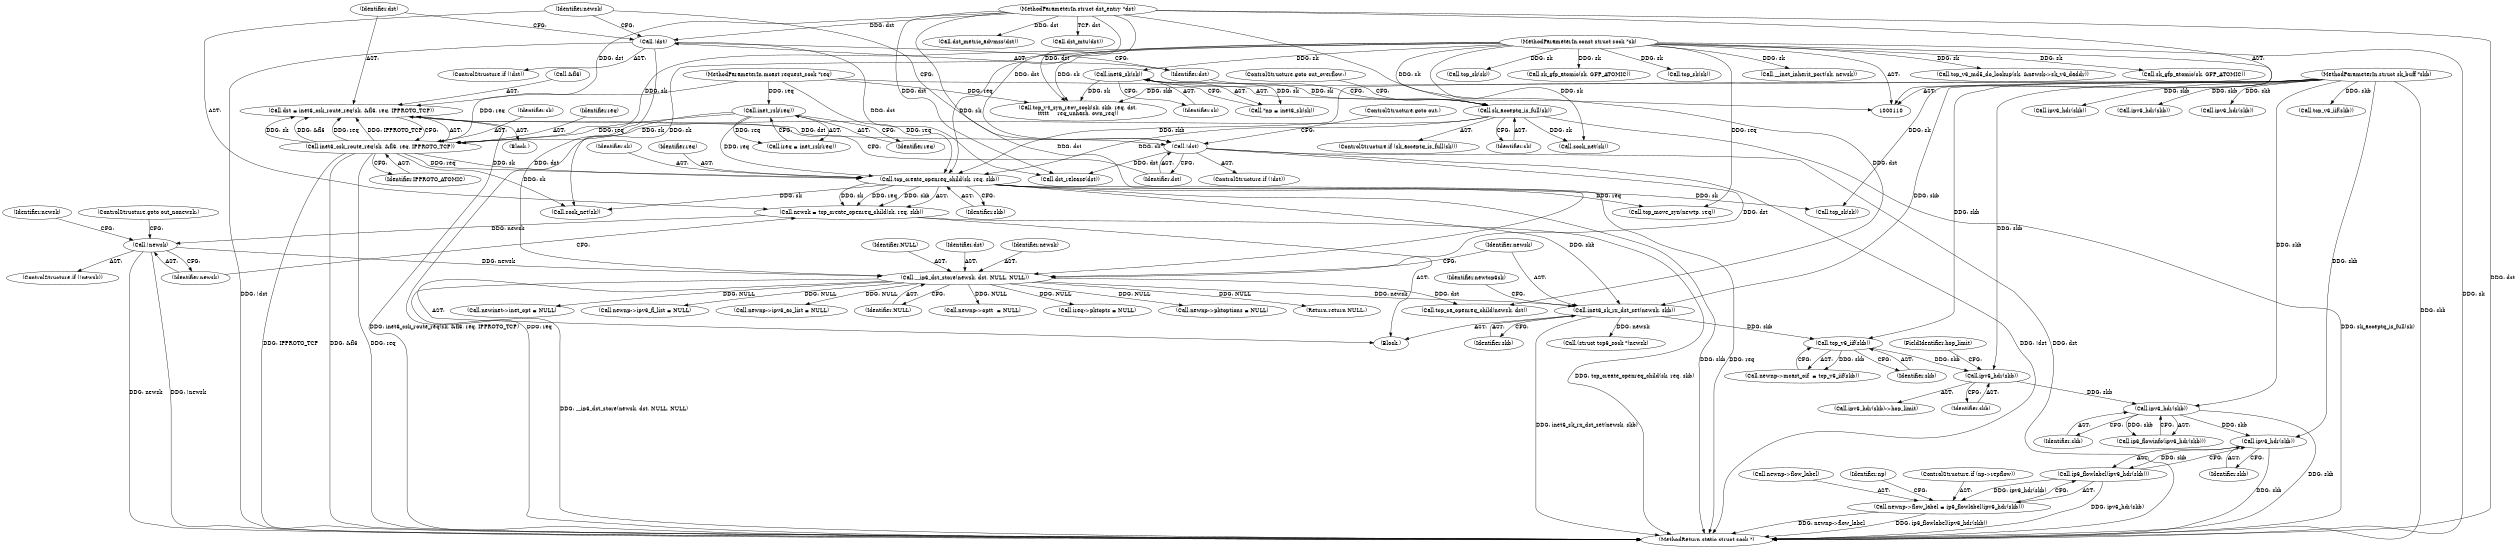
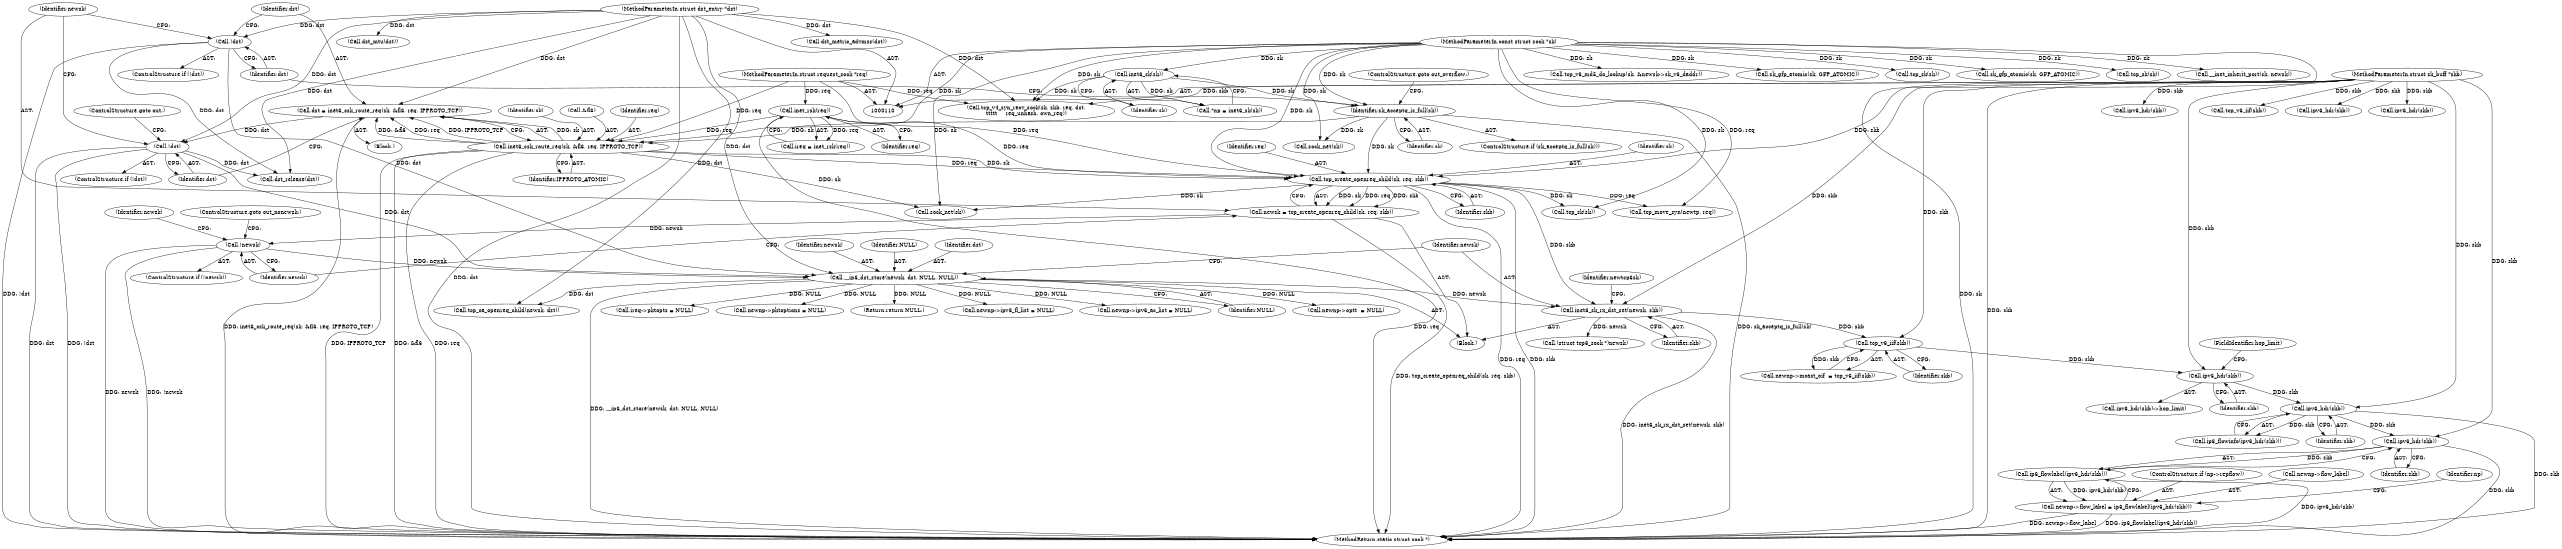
edge "(MethodParameterIn,struct dst_entry *dst)" -> "(Call,dst_mtu(dst))": label "TCP: dst" -> "DDG: dst"
node "(MethodParameterIn,mcast request_sock *req)": label "(MethodParameterIn,mcast request_sock *req)" -> "(MethodParameterIn,struct request_sock *req)"
edge "(Call,&fl6)" -> "(Call,dst = inet6_csk_route_req(sk, &fl6, req, IPPROTO_TCP))": now "(Call,&fl6)" -> "(Call,inet6_csk_route_req(sk, &fl6, req, IPPROTO_TCP))"
node "(Call,sk_acceptq_is_full(sk))": label "(Call,sk_acceptq_is_full(sk))" -> "(Identifier,sk_acceptq_is_full(sk))"
edge "(Call,newsk = tcp_create_openreq_child(sk, req, skb))" -> "(Call,tcp_create_openreq_child(sk, req, skb))": added, label "CFG:"
node "(Call,newinet->inet_opt = NULL)": removed
